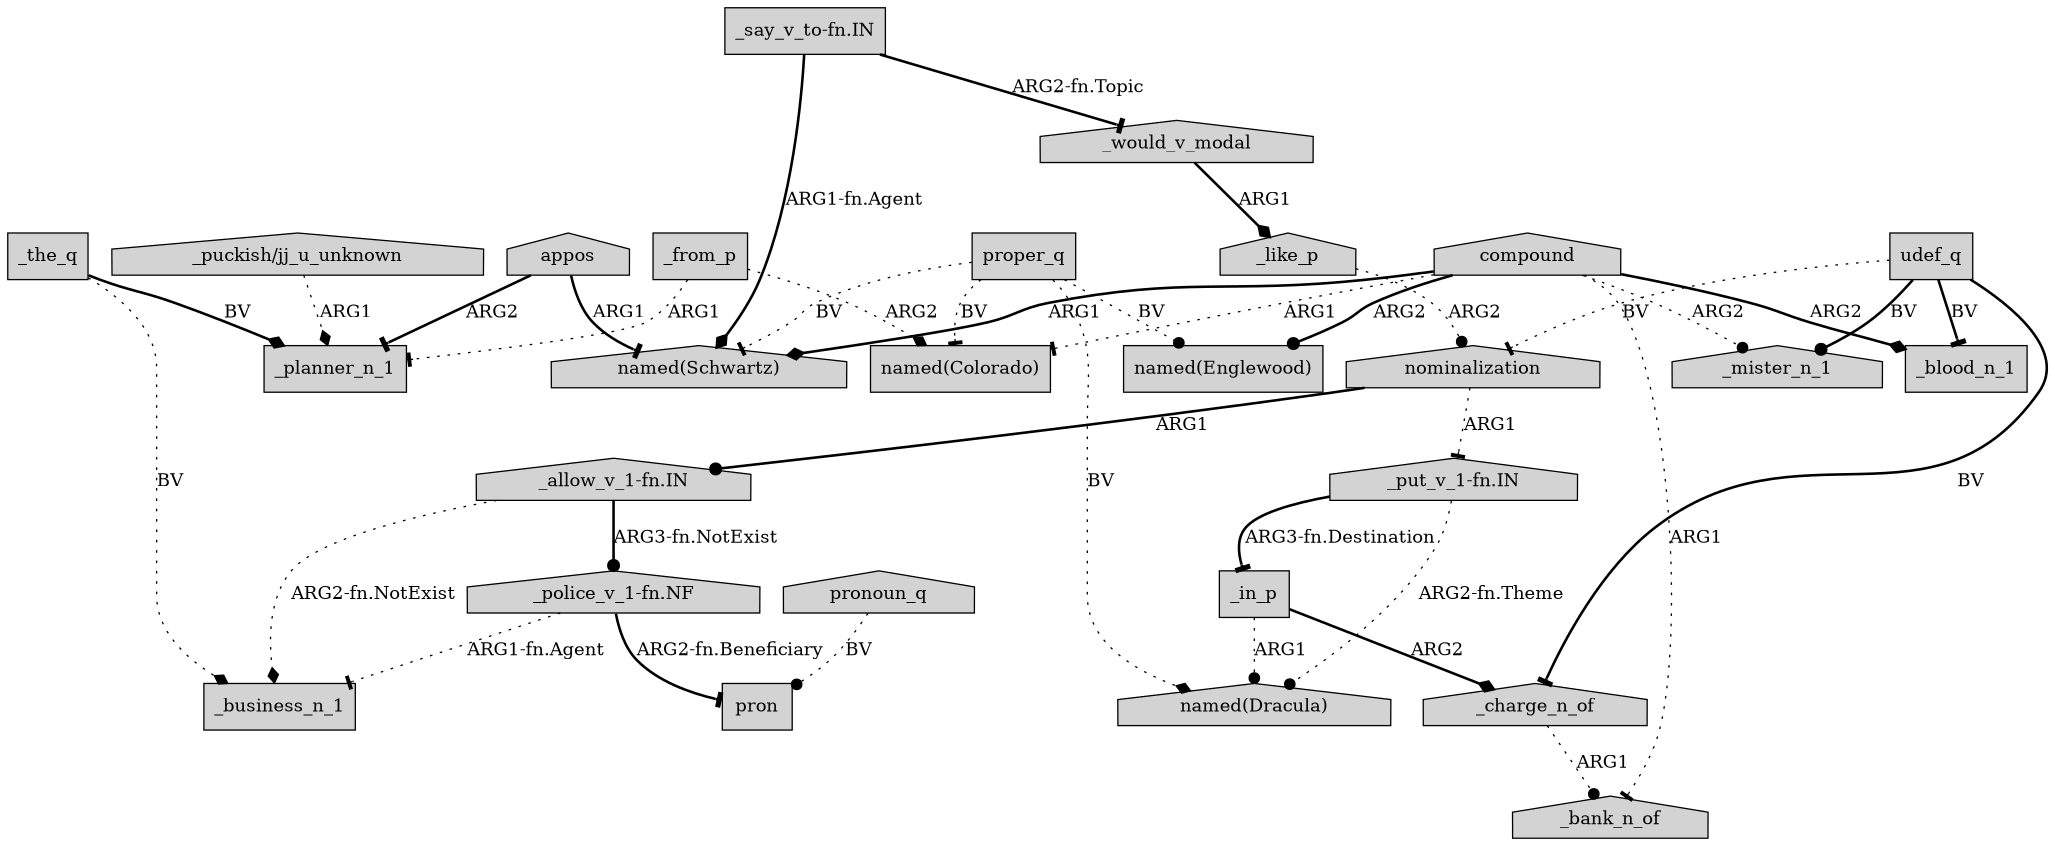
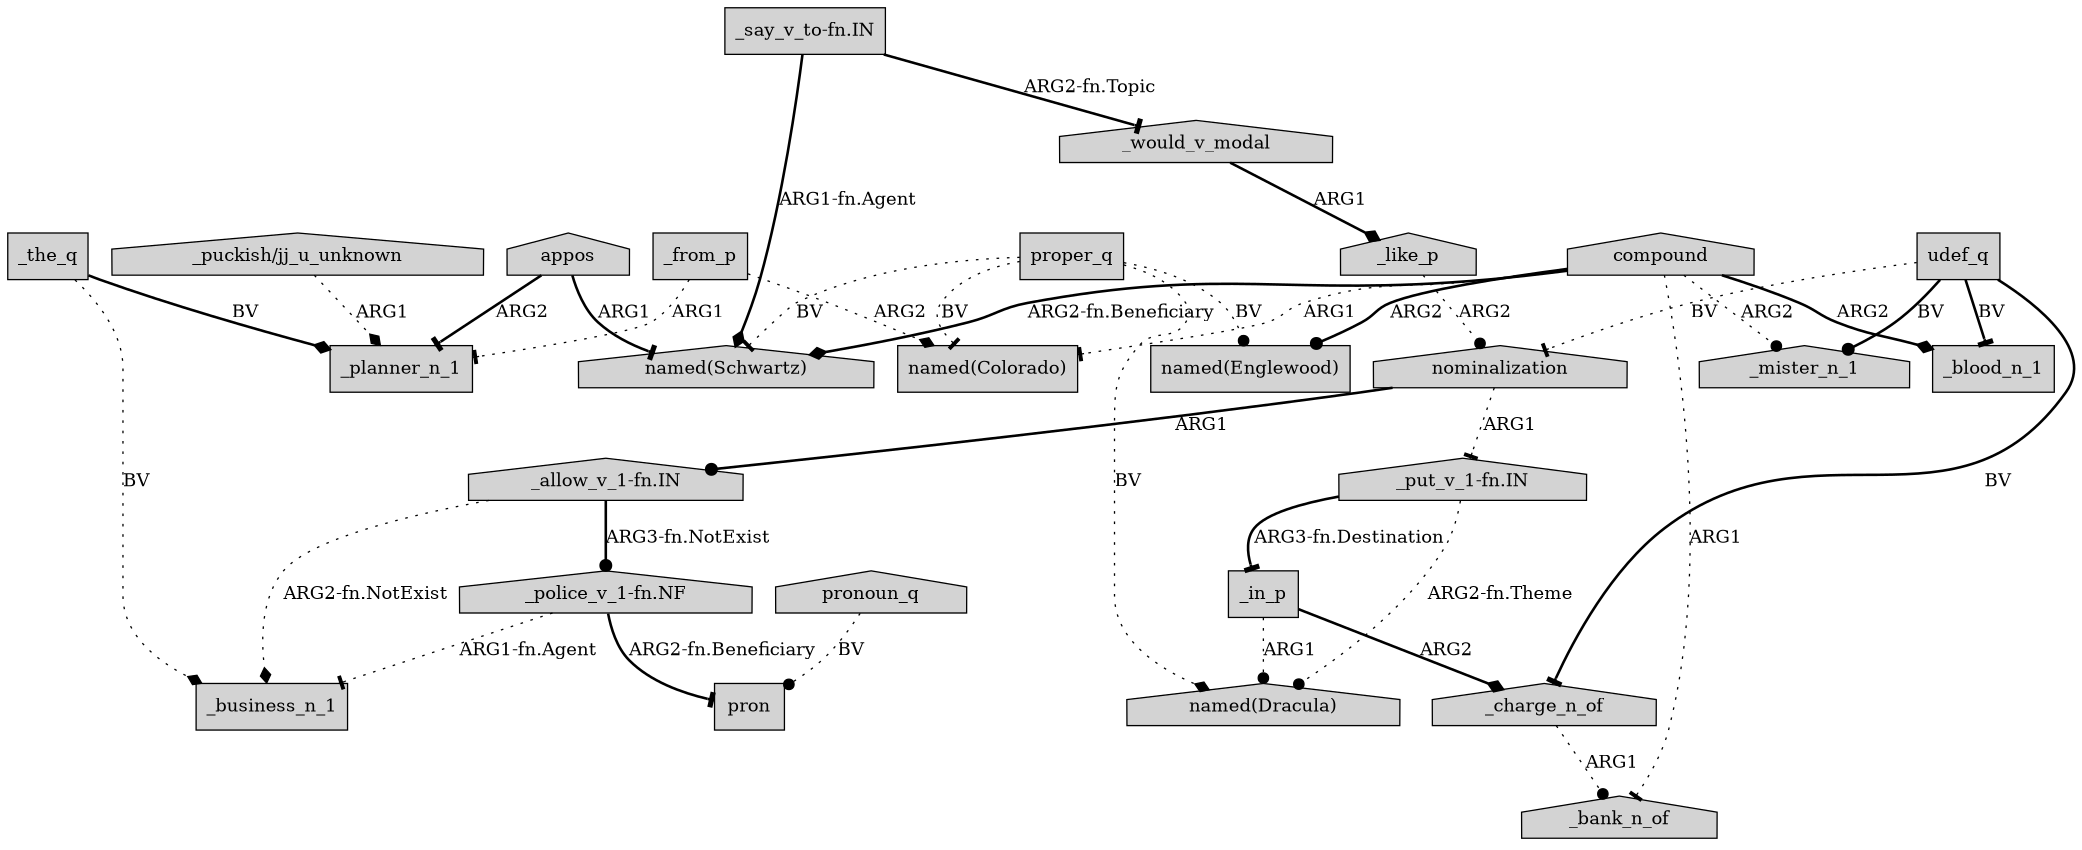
edge "compound" -> "named(Schwartz)": label "ARG1" -> "ARG2-fn.Beneficiary"
